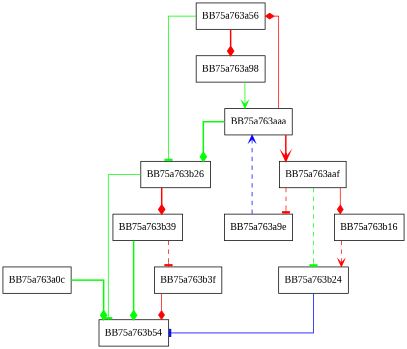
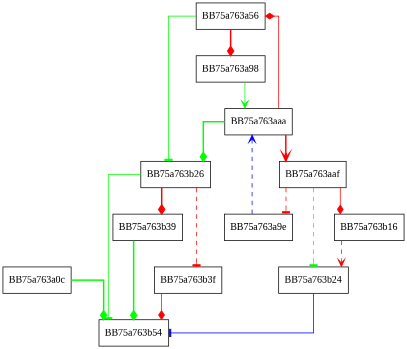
edge "BB75a763b39" -> "BB75a763b3f": now "BB75a763b26" -> "BB75a763b3f"
